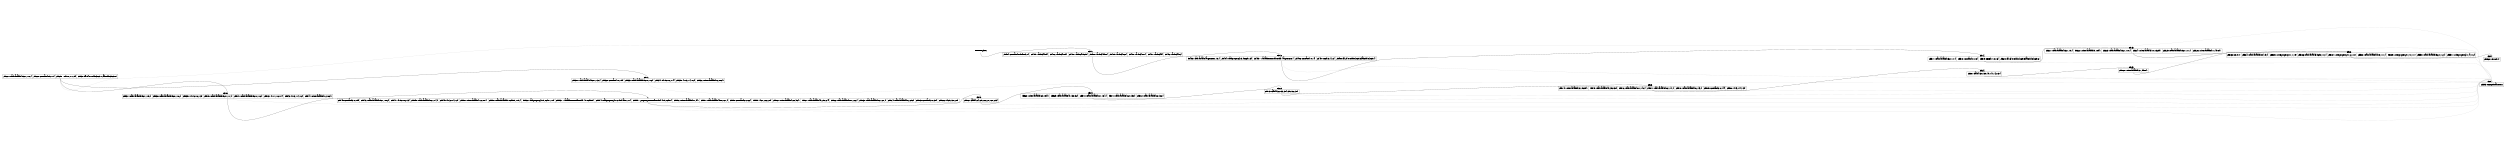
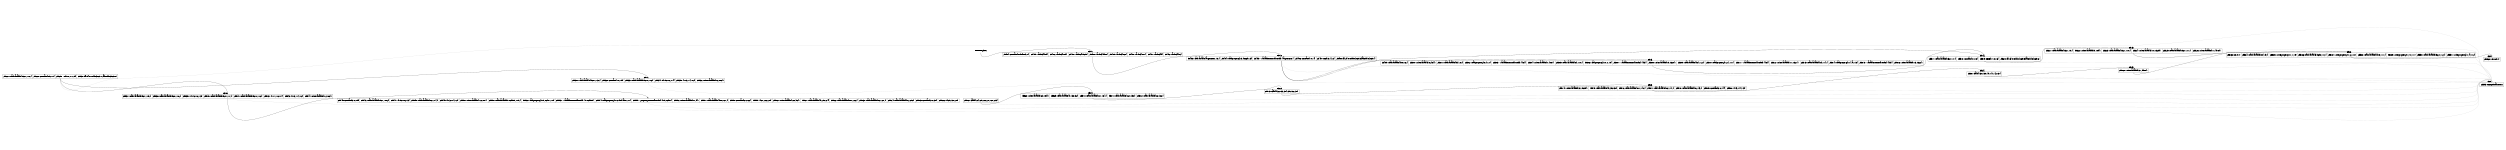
node "25499: read-variable['hue',v6,-]": added
edge "25545: constant[2.0,v15]" -> "25567: call-f [v24,v25,v26,v27,v28,v23]": removed
